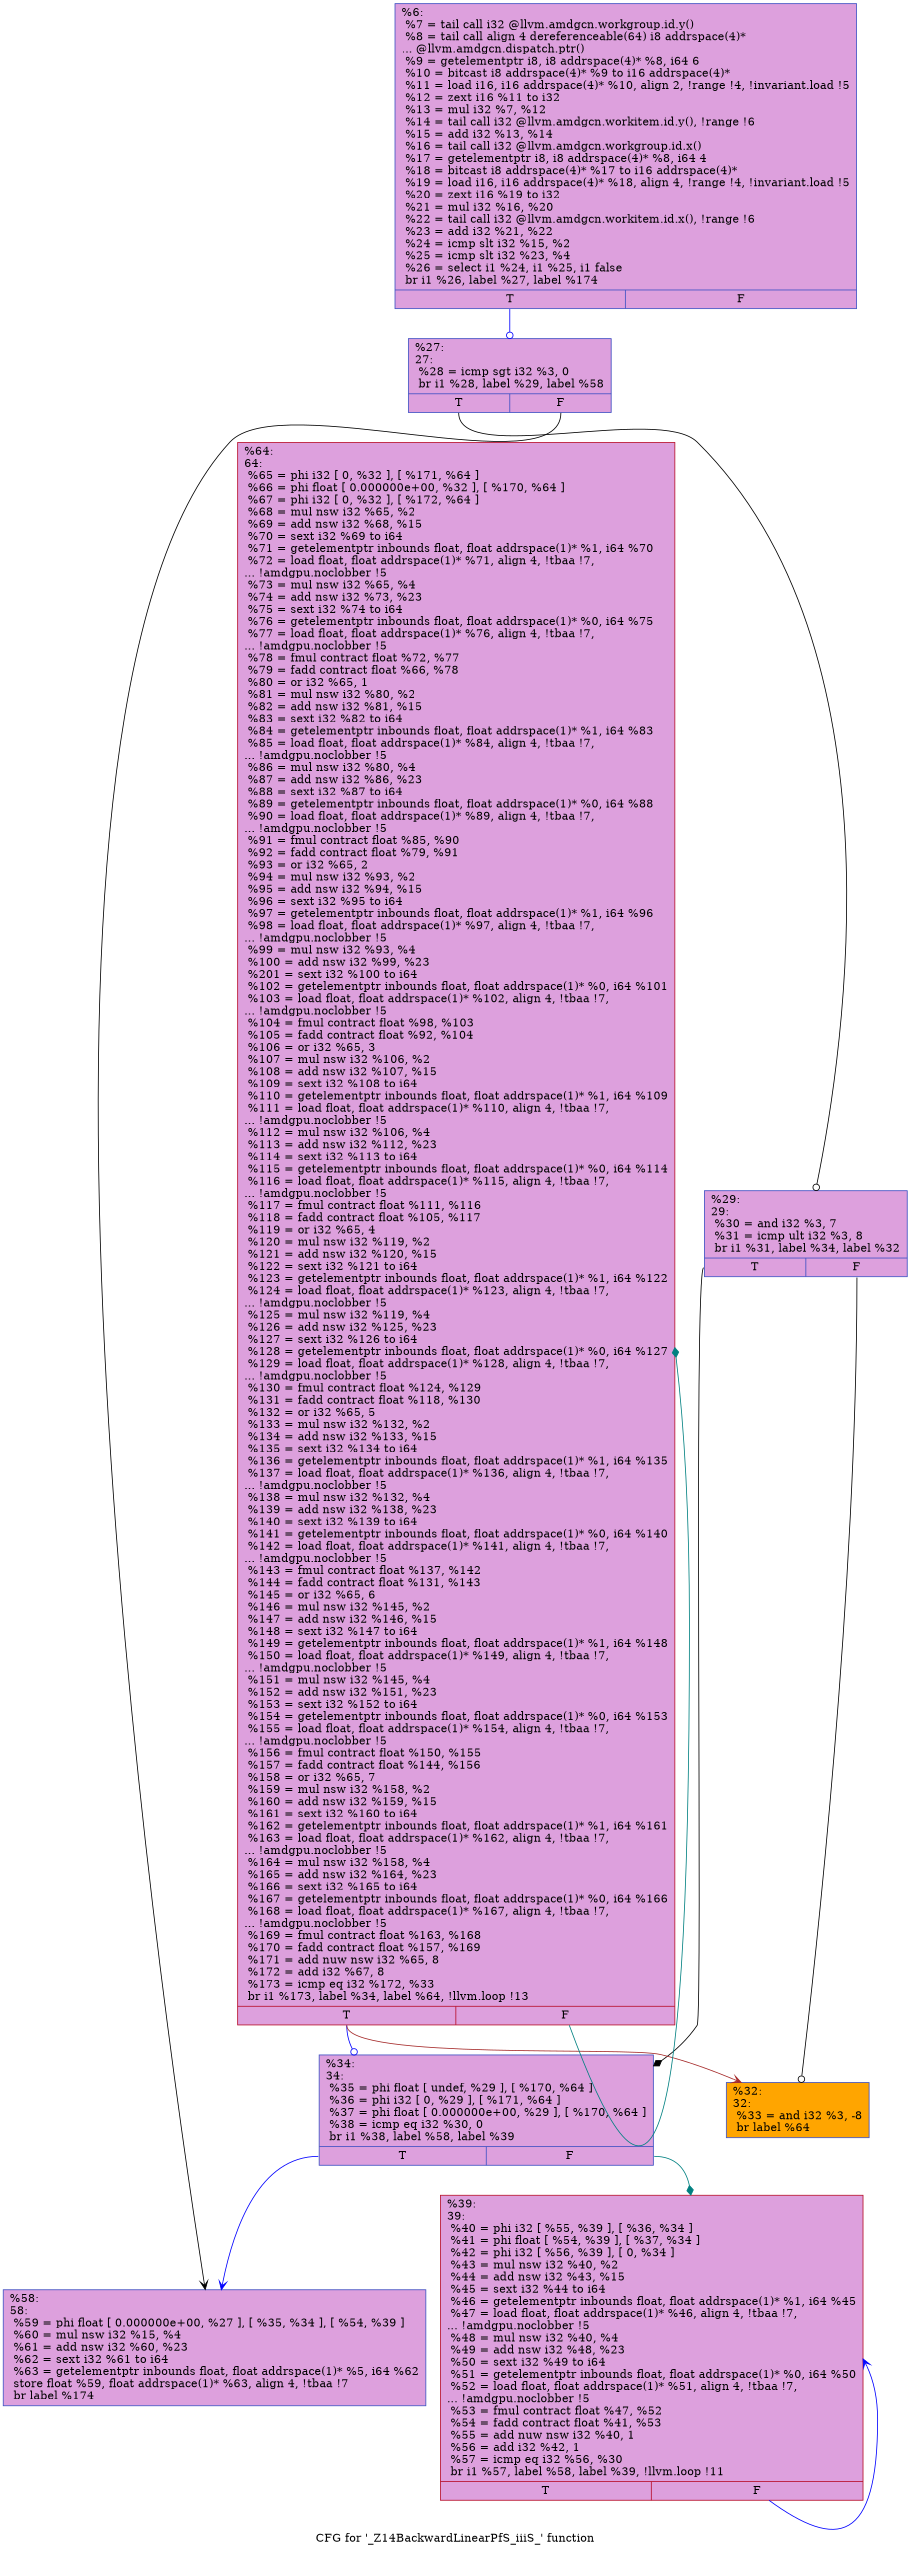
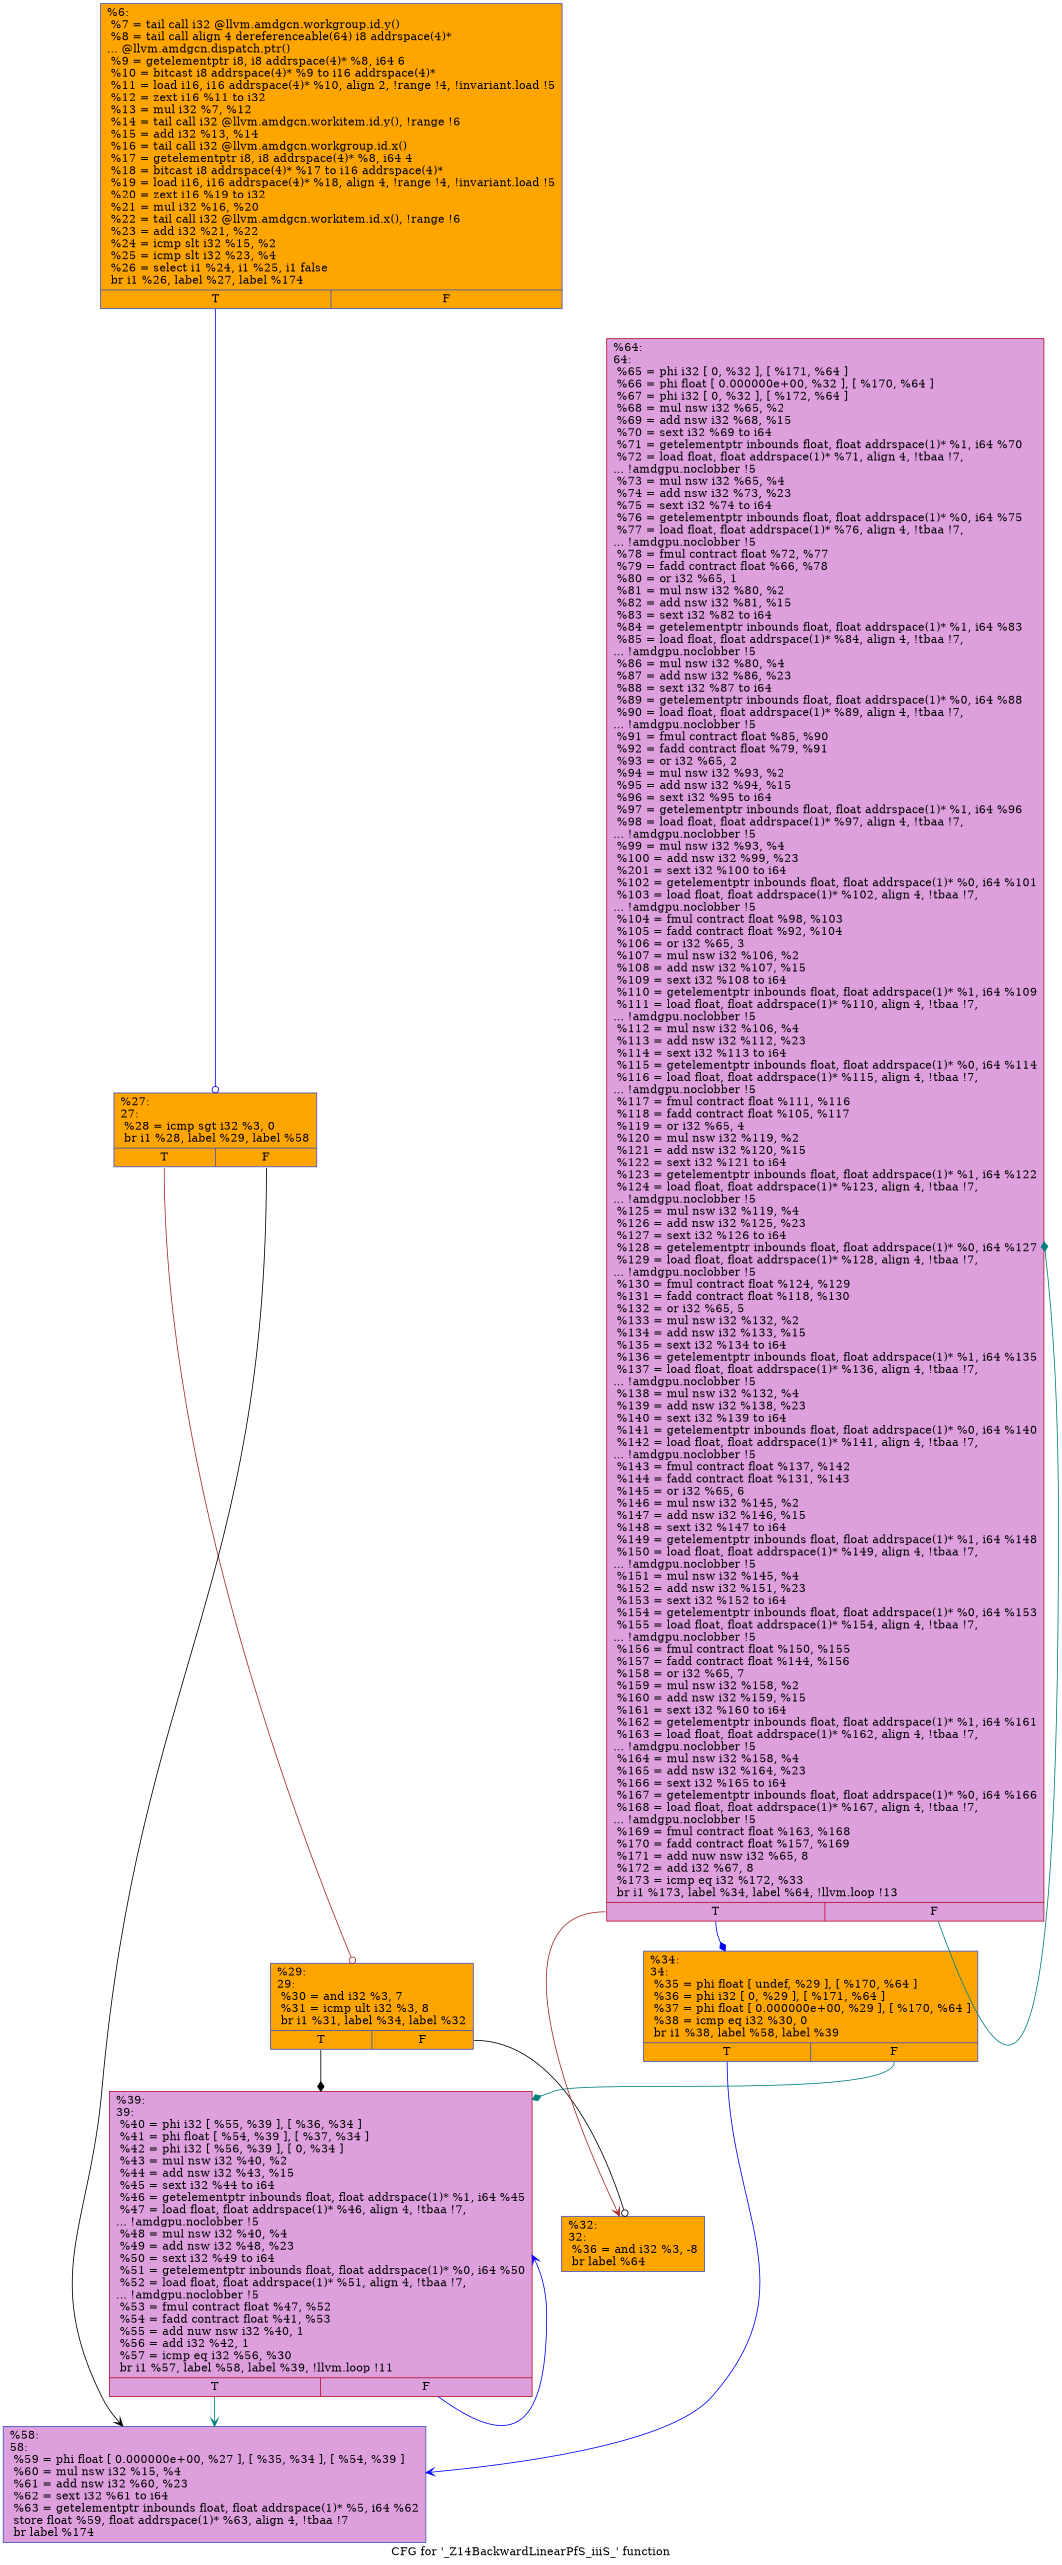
node "%6:": fillcolor plum -> orange
node "%27:": fillcolor plum -> orange
edge "%27:" -> "%29:": color black -> brown
node "%29:": fillcolor plum -> orange
edge "%29:" -> "%34:": now "%29:" -> "%39:"
edge "%64:" -> "%34:": arrowhead odot -> diamond
node "%34:": fillcolor plum -> orange
node "%32:": text "%33 = and i32 %3, -8" -> "%36 = and i32 %3, -8"
edge "%39:" -> "%58:": added
